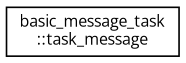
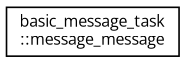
node "basic_message_task ::task_message": label "basic_message_task ::task_message" -> "basic_message_task ::message_message"
